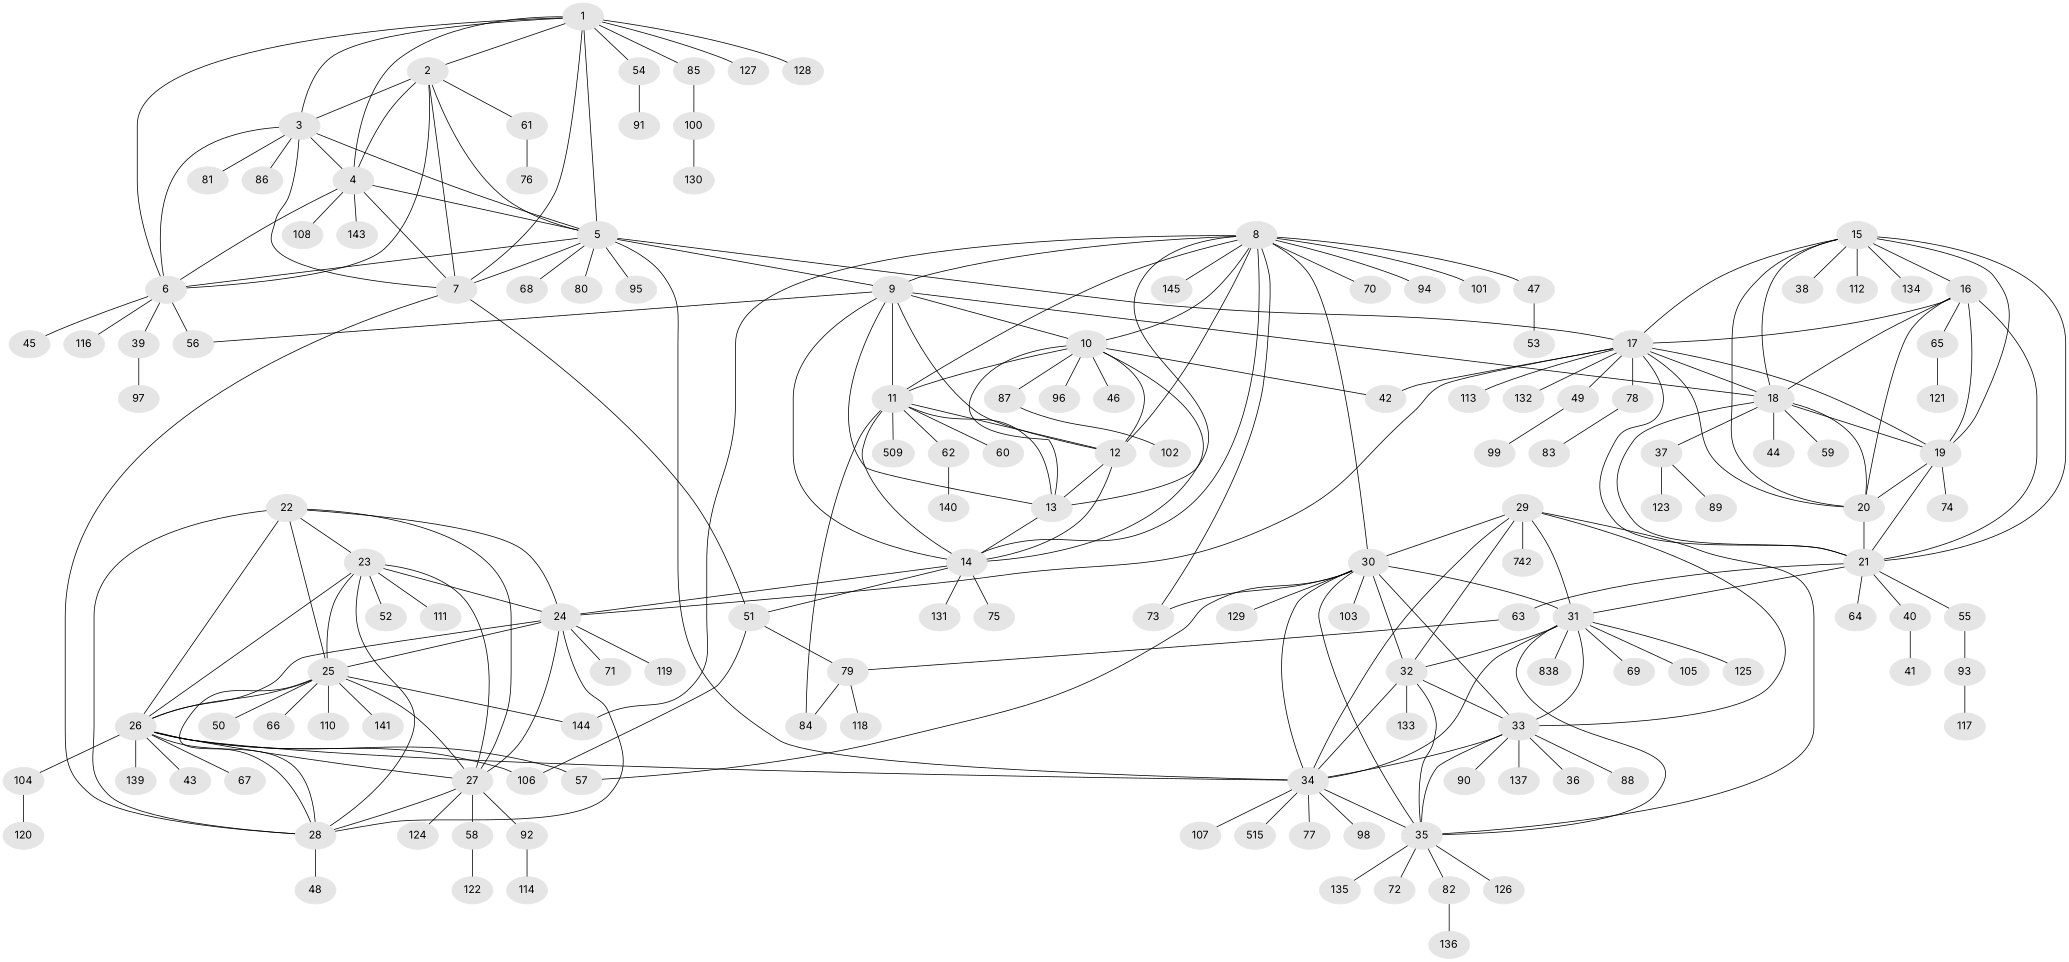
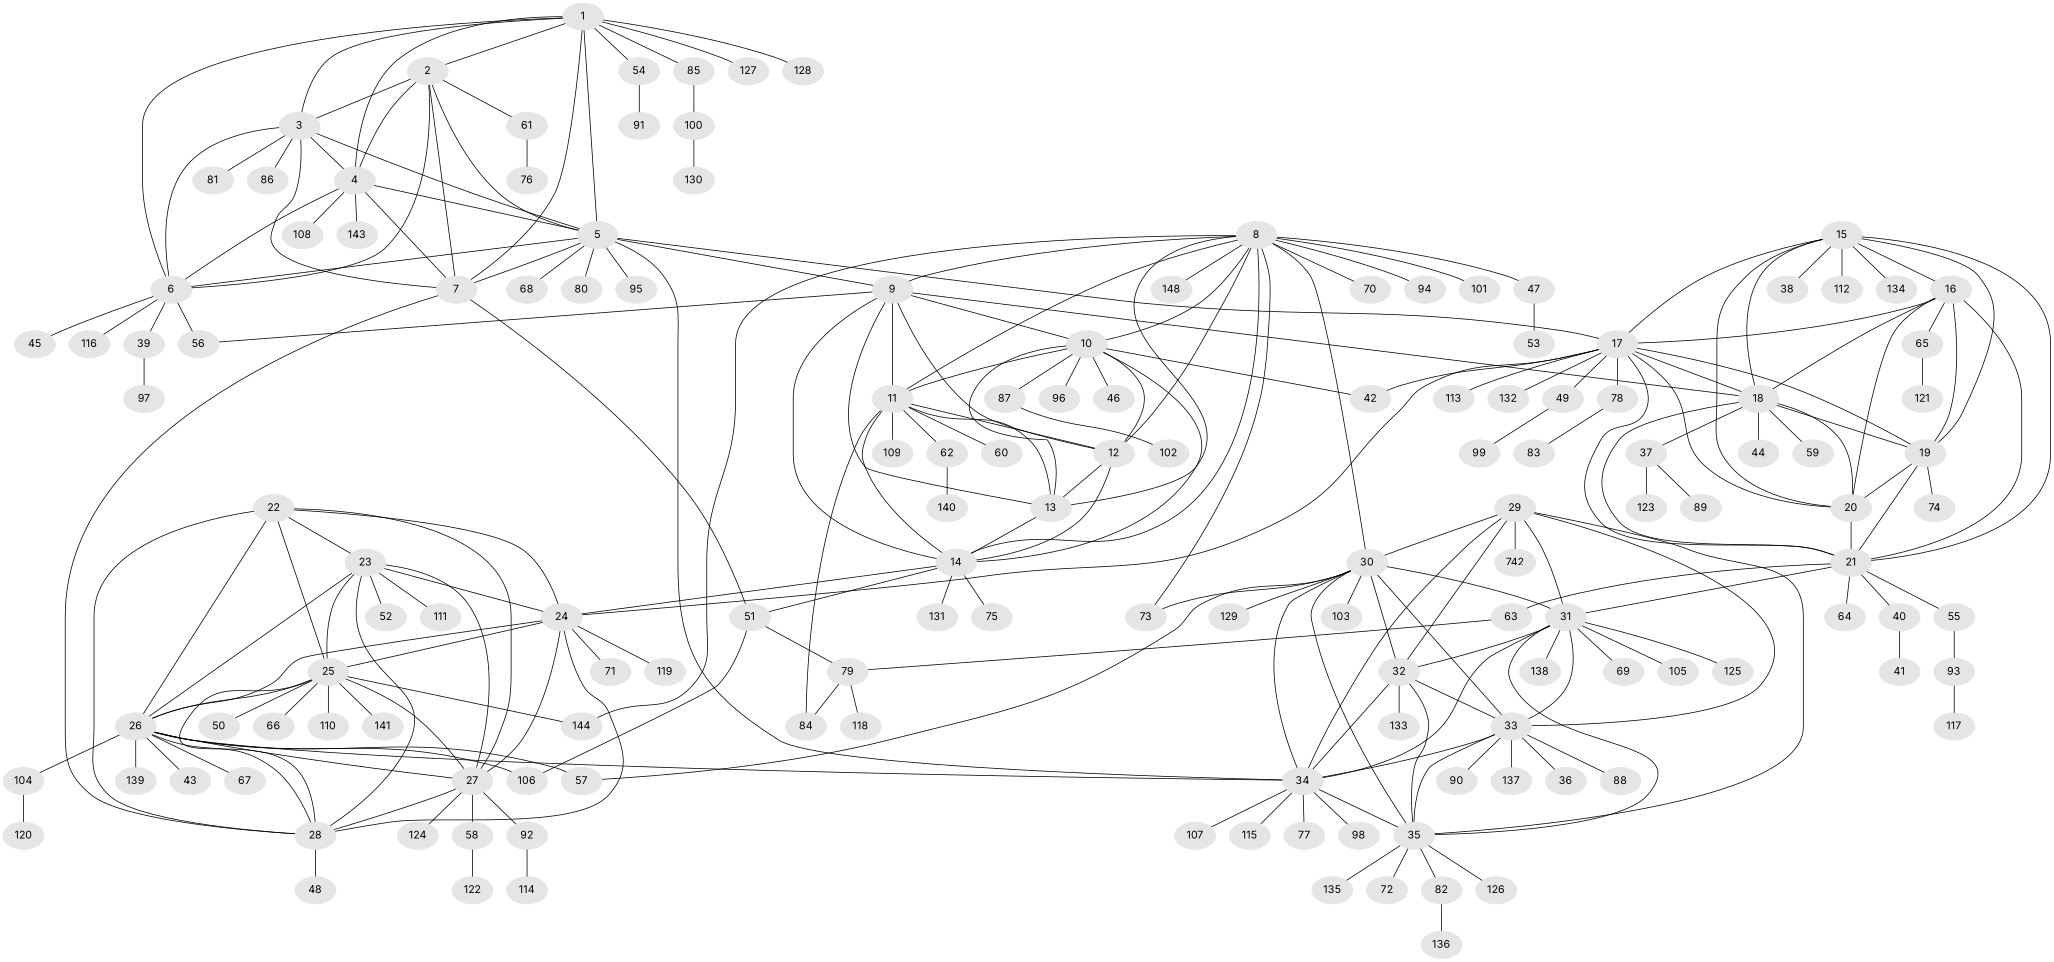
node "145": label "145" -> "148"
node "509": label "509" -> "109"
node "838": label "838" -> "138"
node "515": label "515" -> "115"
